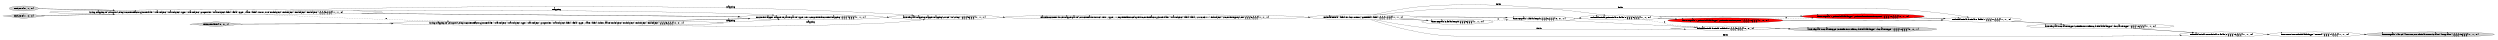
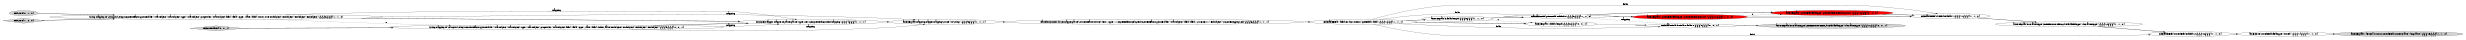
edge "assertEquals(1,fields.length)@@@8@@@['0', '0', '1']" -> "IndexableField pointField = fields(0(@@@9@@@['1', '1', '0']": now "assertEquals(3,fields.length)@@@8@@@['1', '1', '0']" -> "IndexableField pointField = fields(0(@@@9@@@['1', '1', '0']"
node "IndexableField pointField = fields(0(@@@9@@@['1', '1', '0']": shape ellipse -> diamond
edge "IndexableField pointField = fields(0(@@@9@@@['1', '1', '0']" -> "IndexableField dvField = fields(0(@@@9@@@['0', '0', '1']": label "0" -> "mapping"
